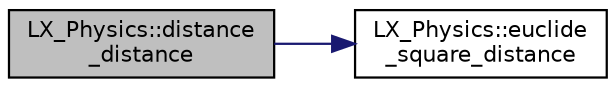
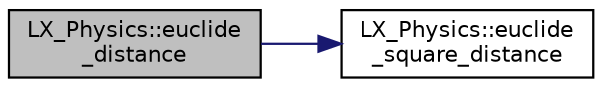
node "LX_Physics::distance _distance": label "LX_Physics::distance _distance" -> "LX_Physics::euclide _distance"
